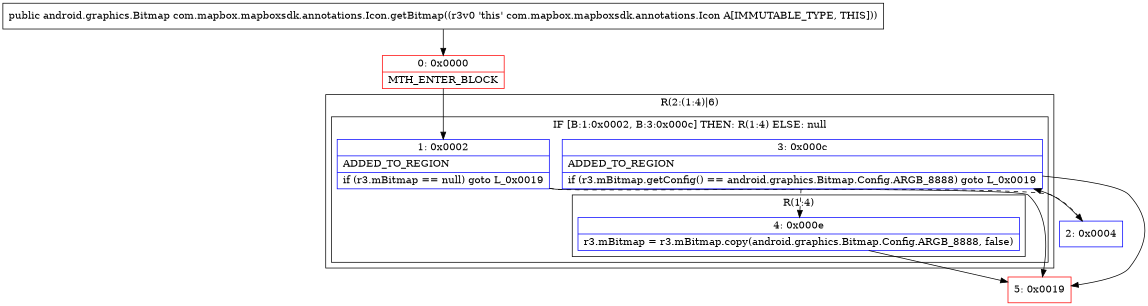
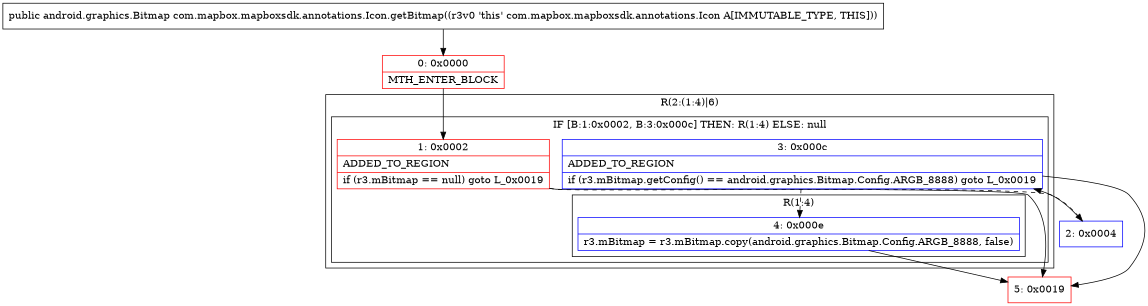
node "1: 0x0002": color blue -> red
